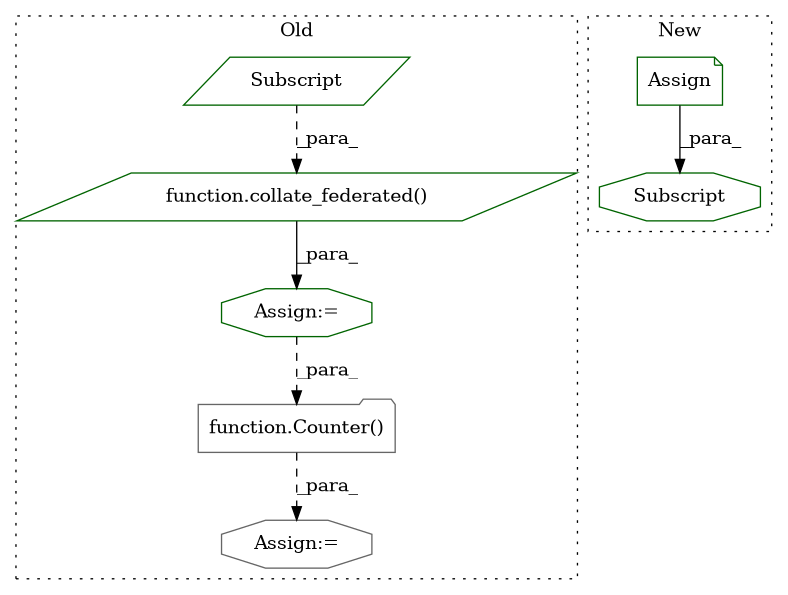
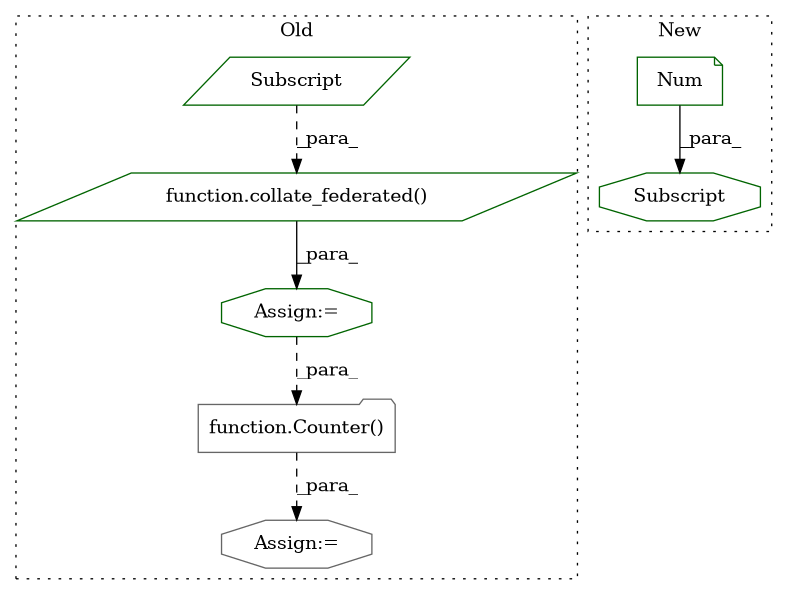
node "Assign": label "Assign" -> "Num"
